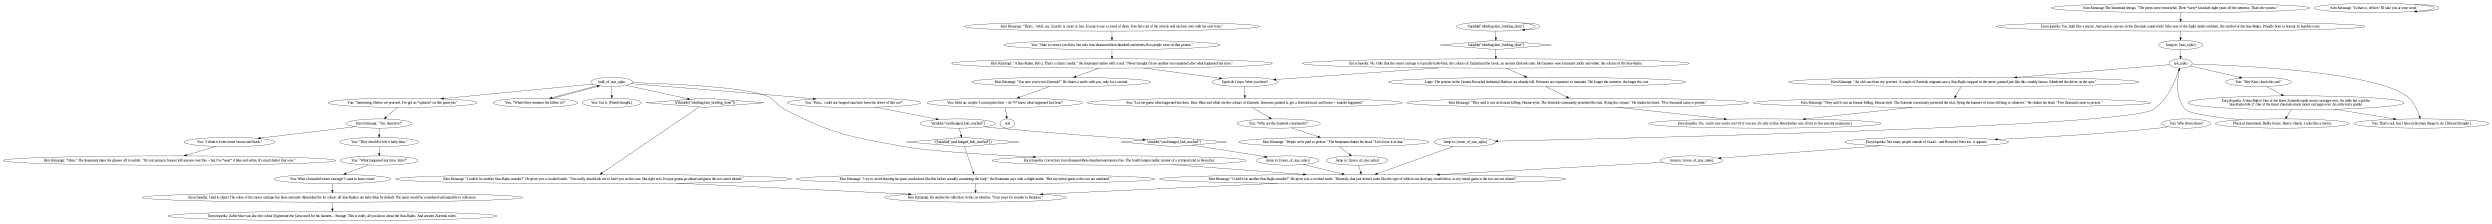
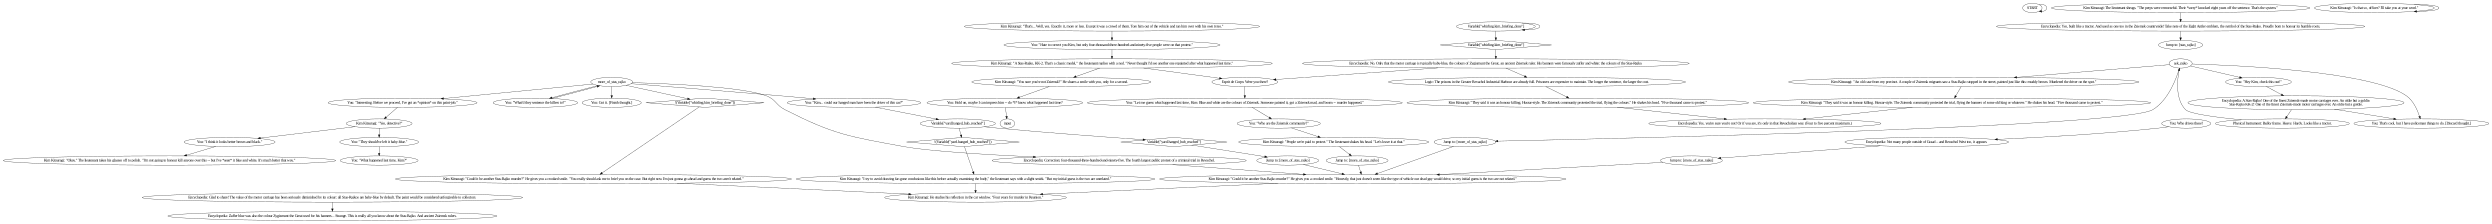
node "START": added
edge "Jump to: [stas_rajko]" -> "ask_rajko": removed
node "built_of_stas_rajko": label "built_of_stas_rajko" -> "more_of_stas_rajko"
node "nod": label "nod" -> "input"
node "You: What a beautiful motor carriage! I want to know more!": removed
